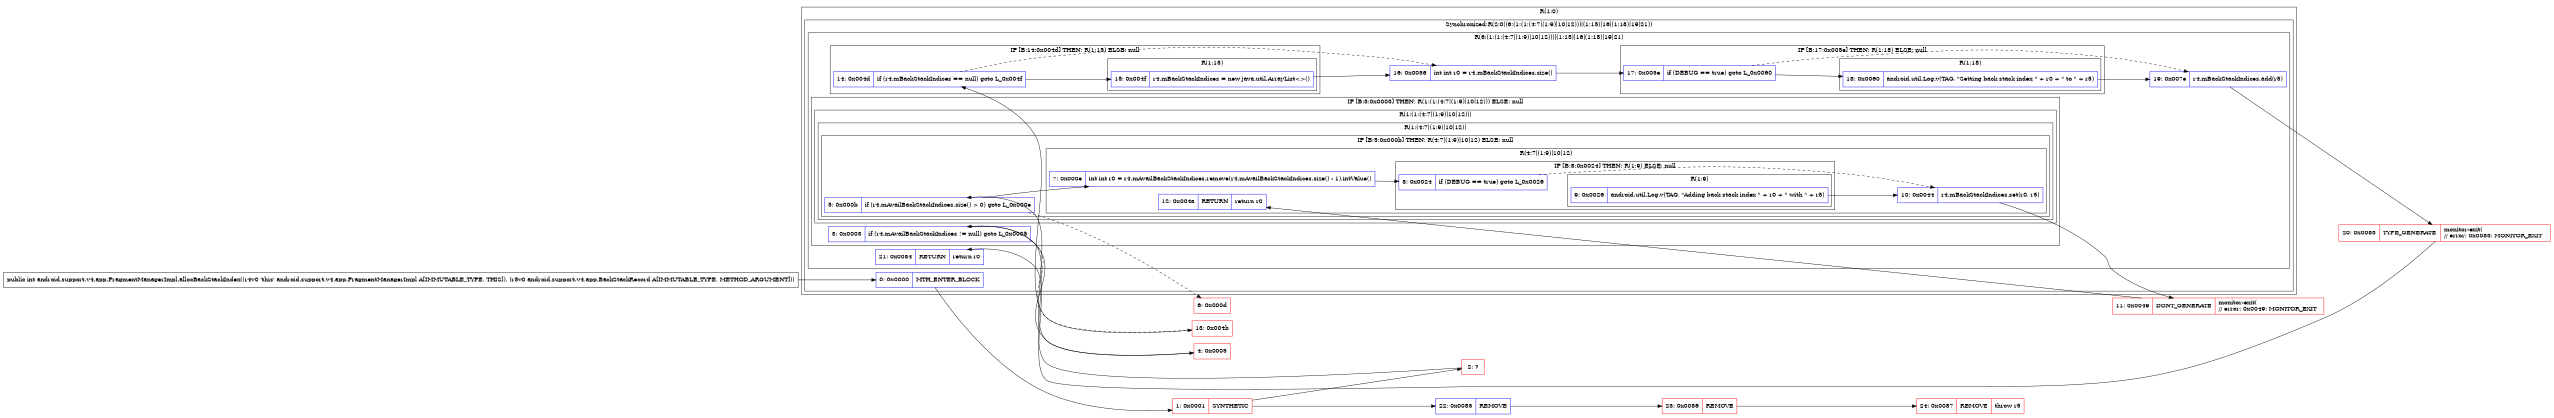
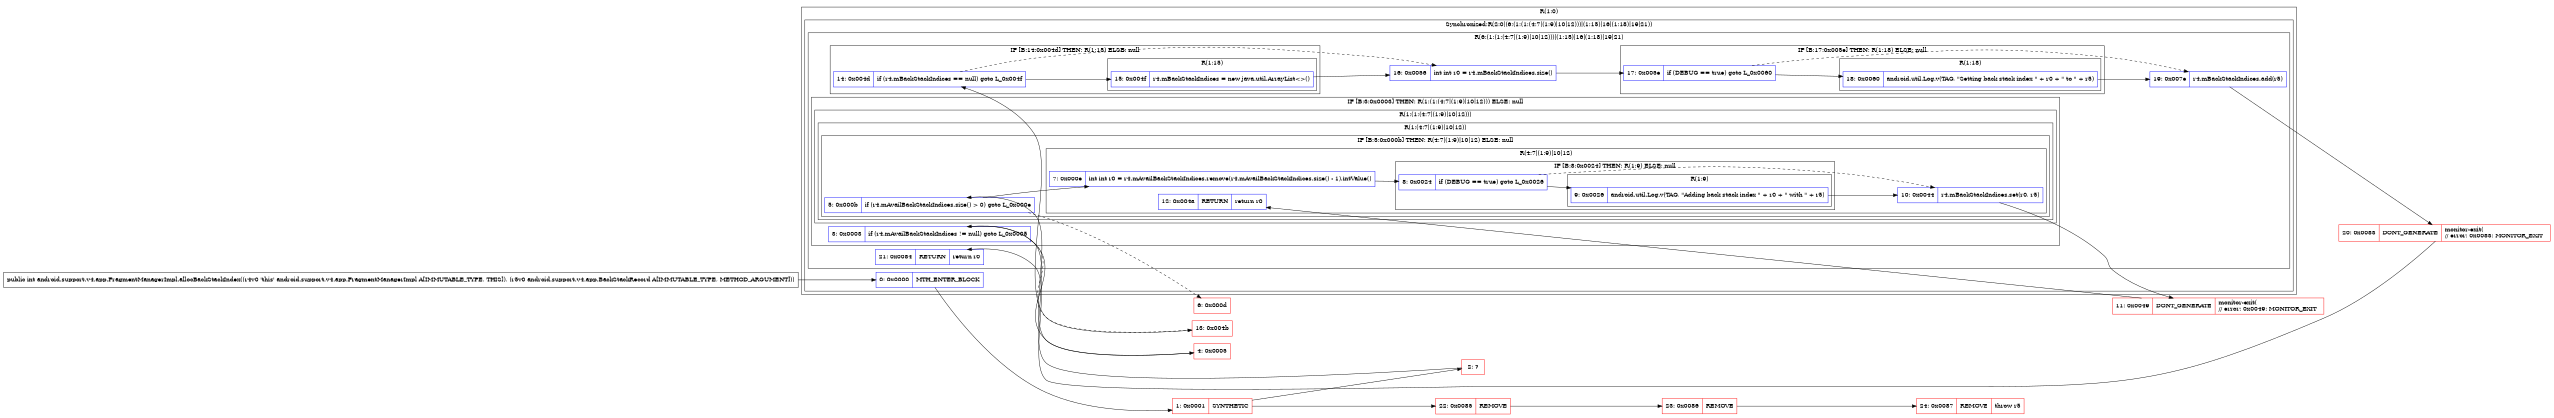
edge "8: 0x0024" -> "9: 0x0026": added
node "20: 0x0083": text "TYPE_GENERATE" -> "DONT_GENERATE"
node "22: 0x0085": color blue -> red
